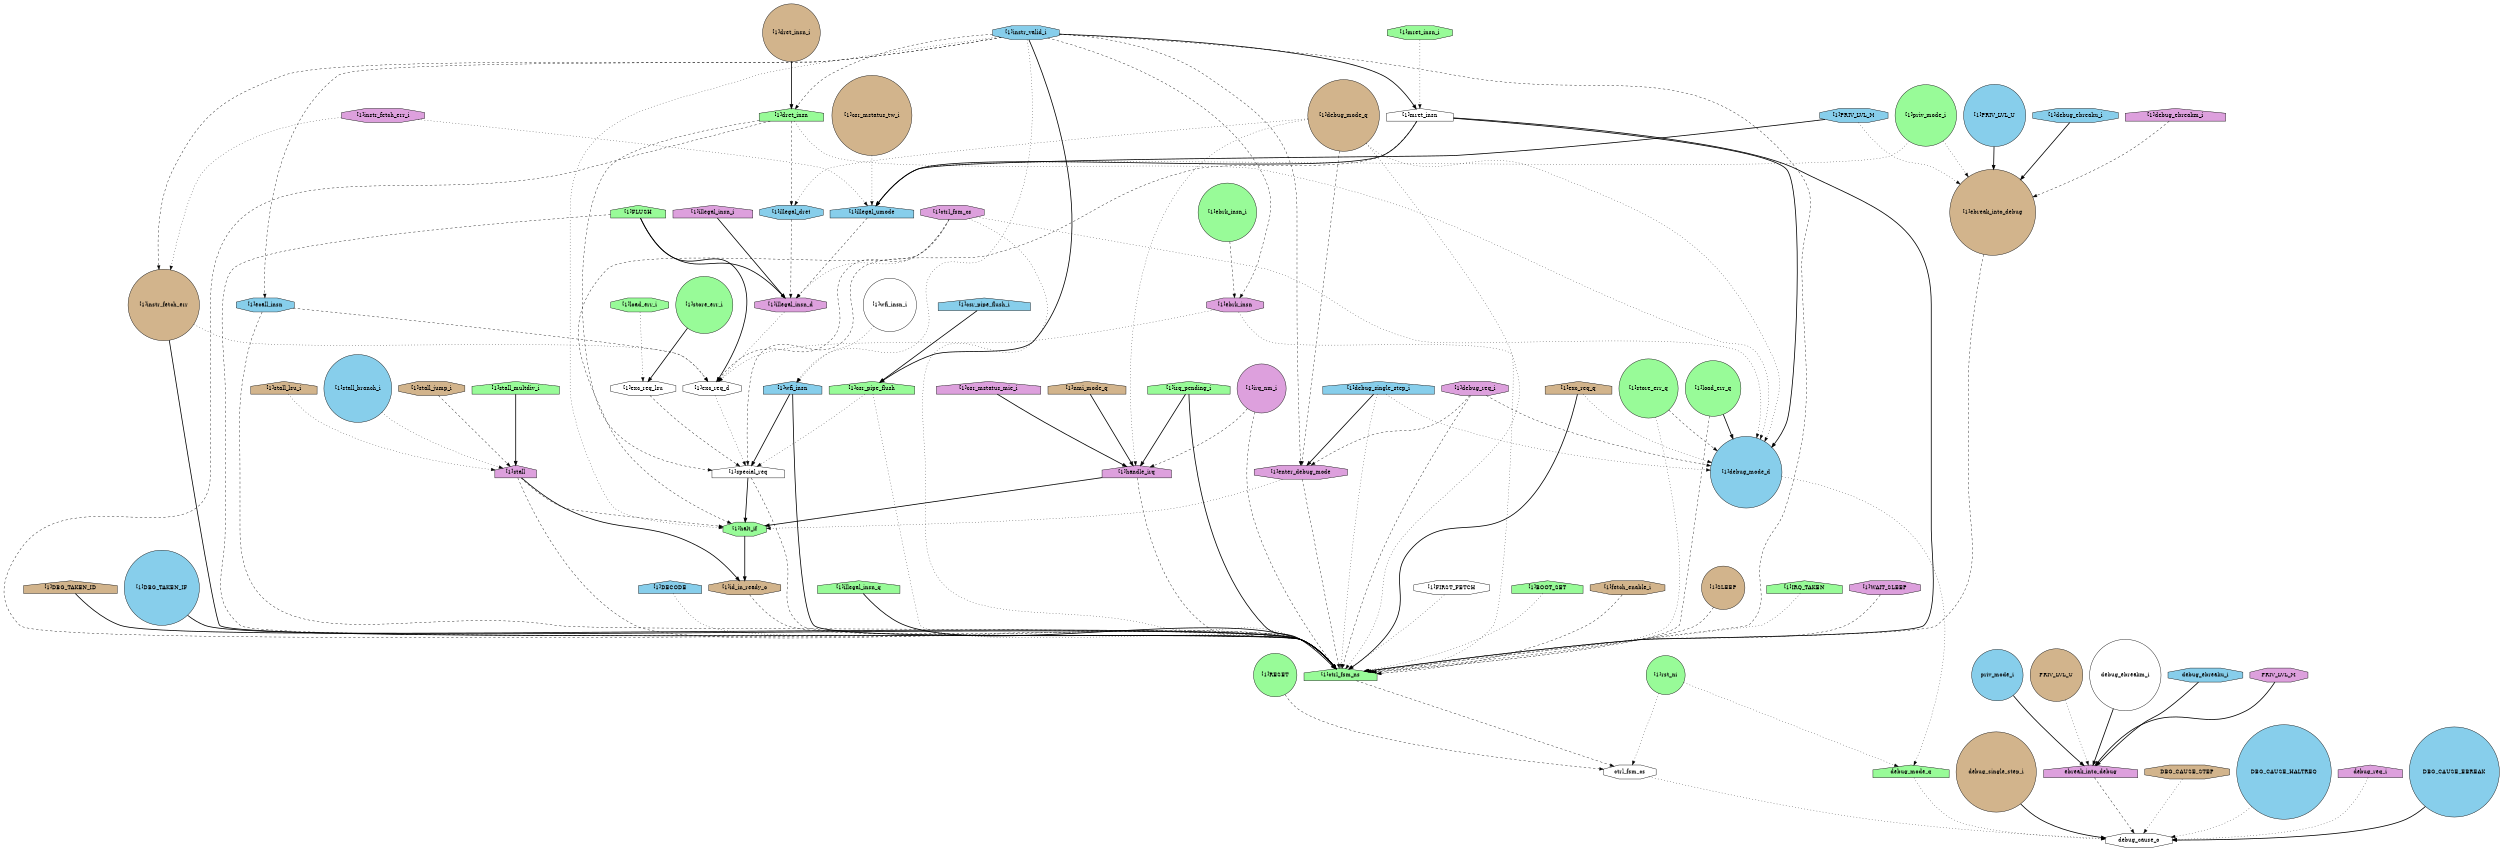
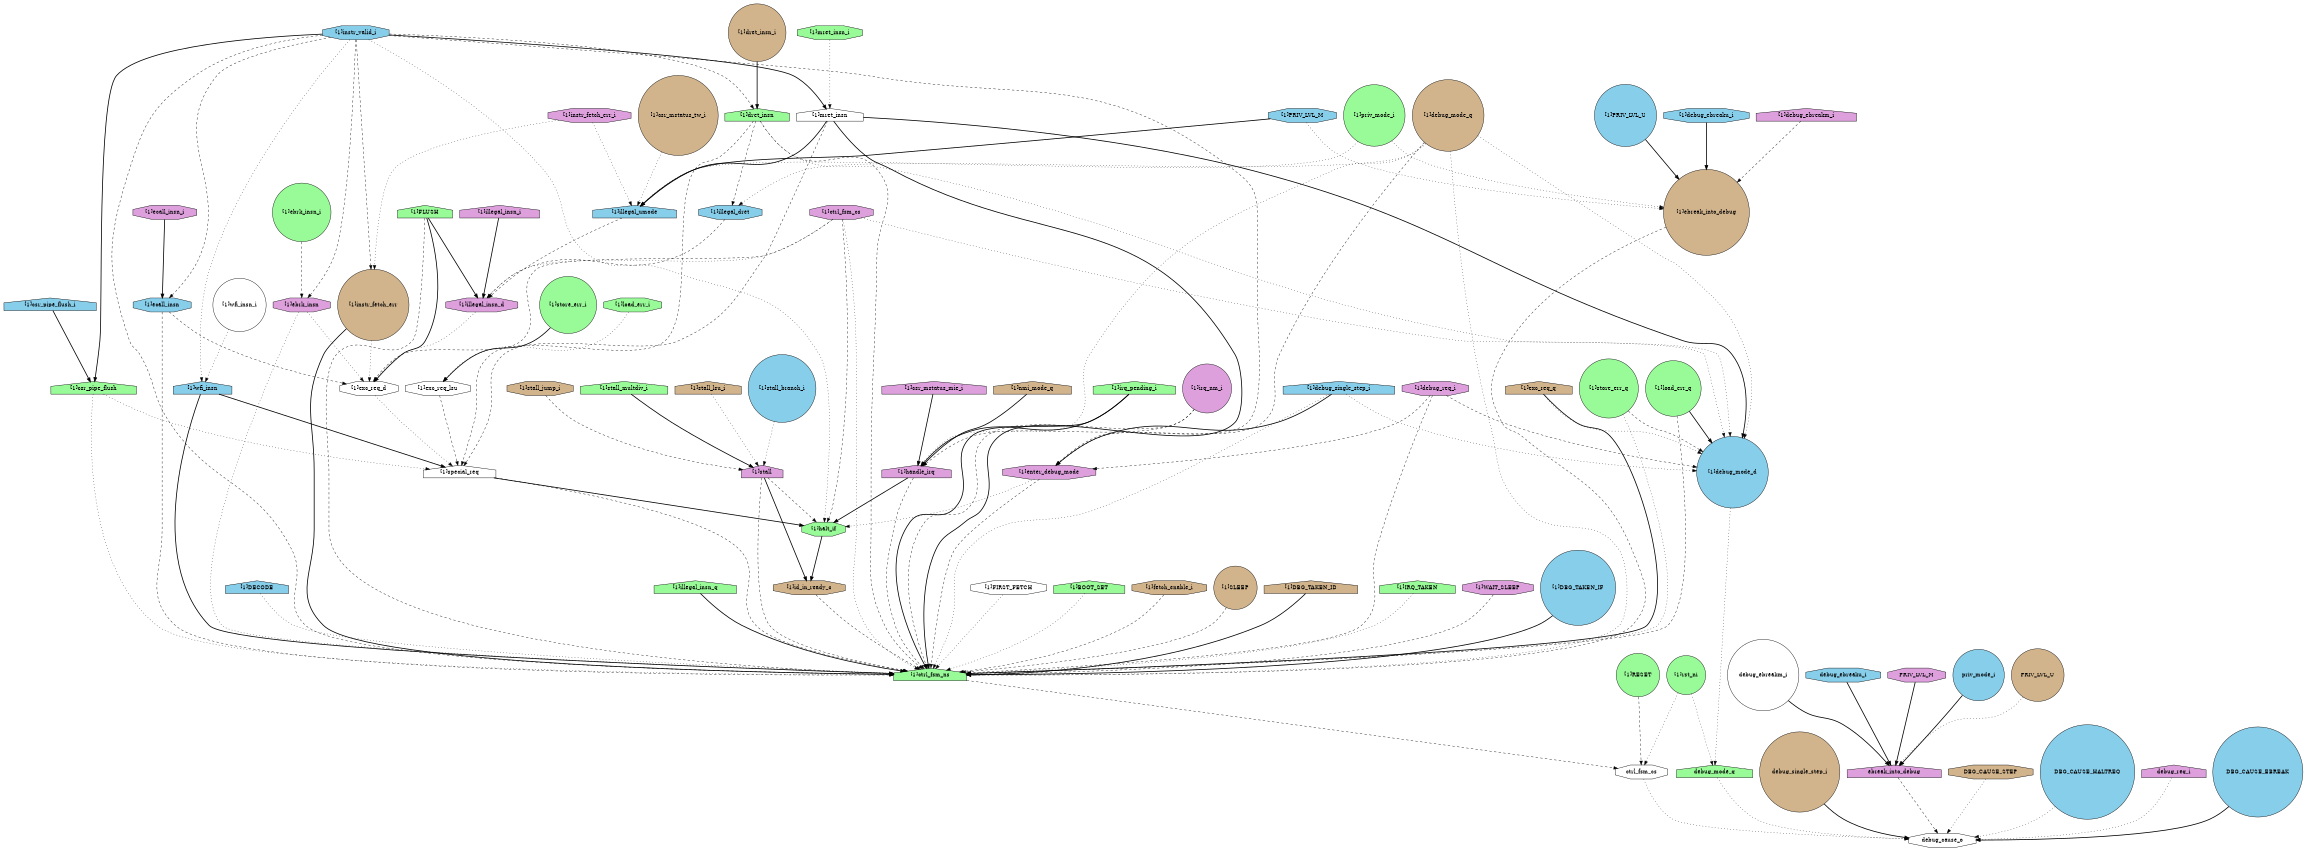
node "[1]ecall_insn_i": added
